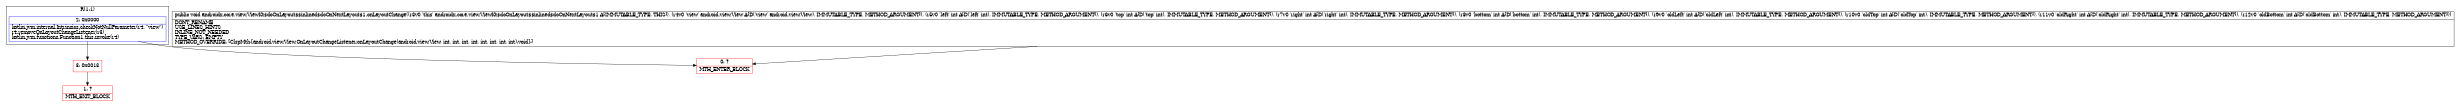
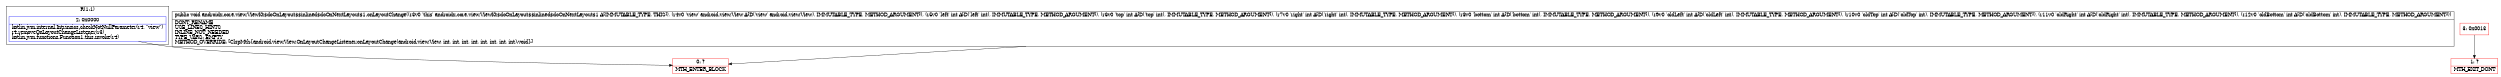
edge "2: 0x0000" -> "3: 0x0013": removed
node "1: ?": text "MTH_EXIT_BLOCK" -> "MTH_EXIT_DONT"
